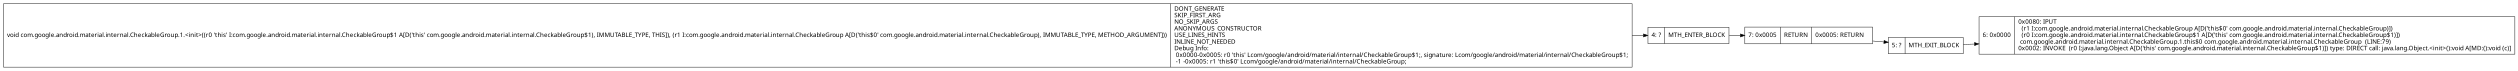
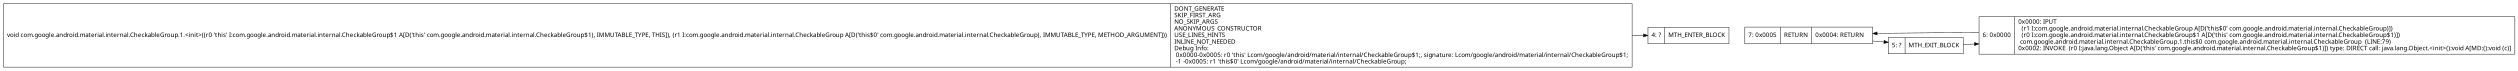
node "6: 0x0000": text "0x0080: IPUT" -> "0x0000: IPUT"
edge "4: ?" -> "7: 0x0005": now "6: 0x0000" -> "7: 0x0005"
node "7: 0x0005": text "0x0005: RETURN" -> "0x0004: RETURN"
